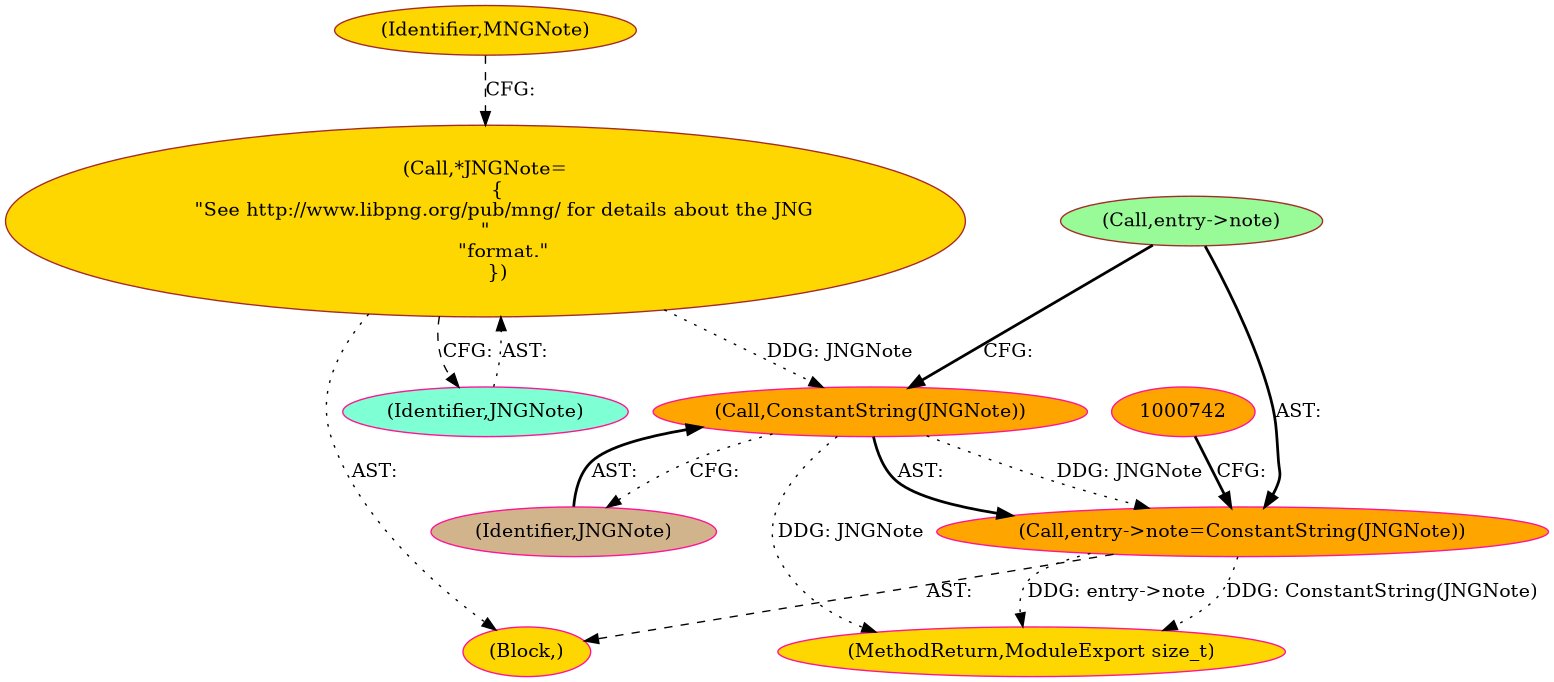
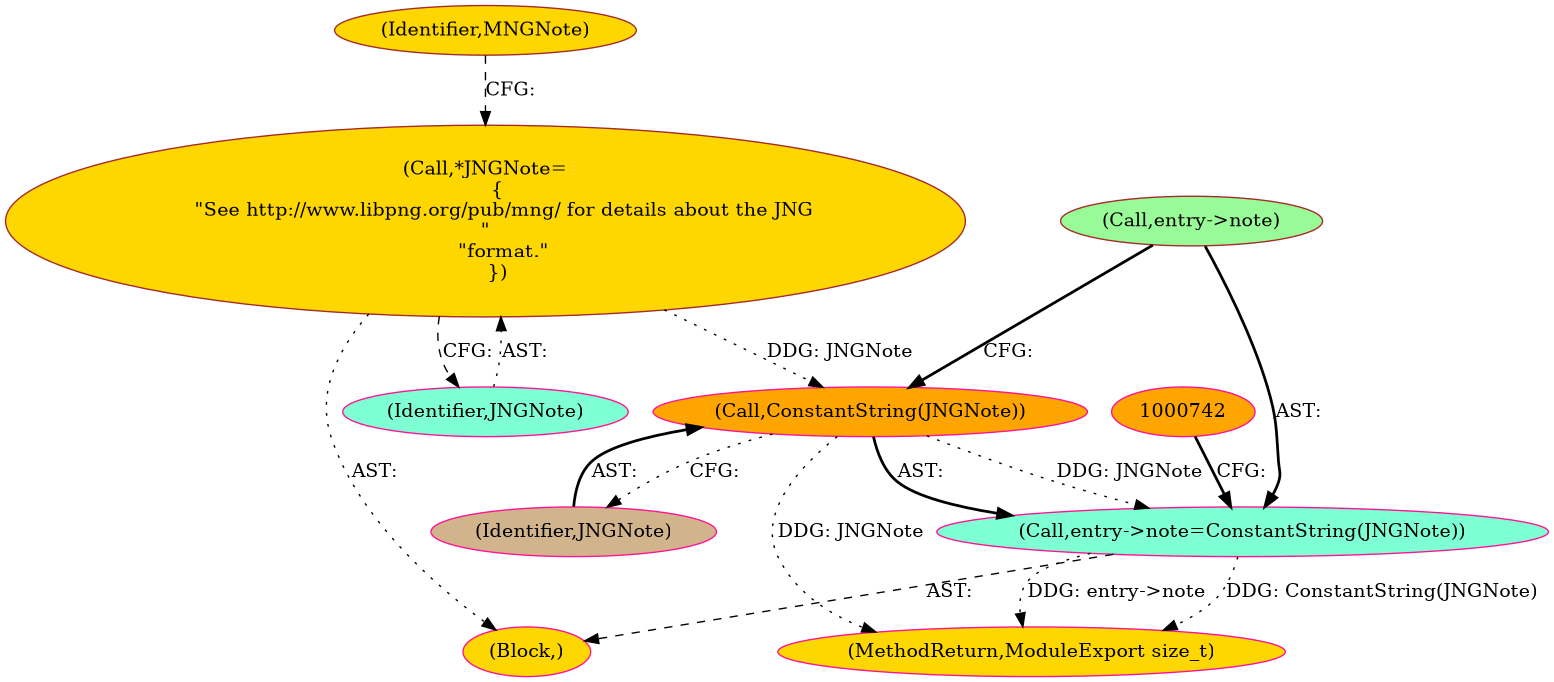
node "(Call,entry->note=ConstantString(JNGNote))": fillcolor orange -> aquamarine
